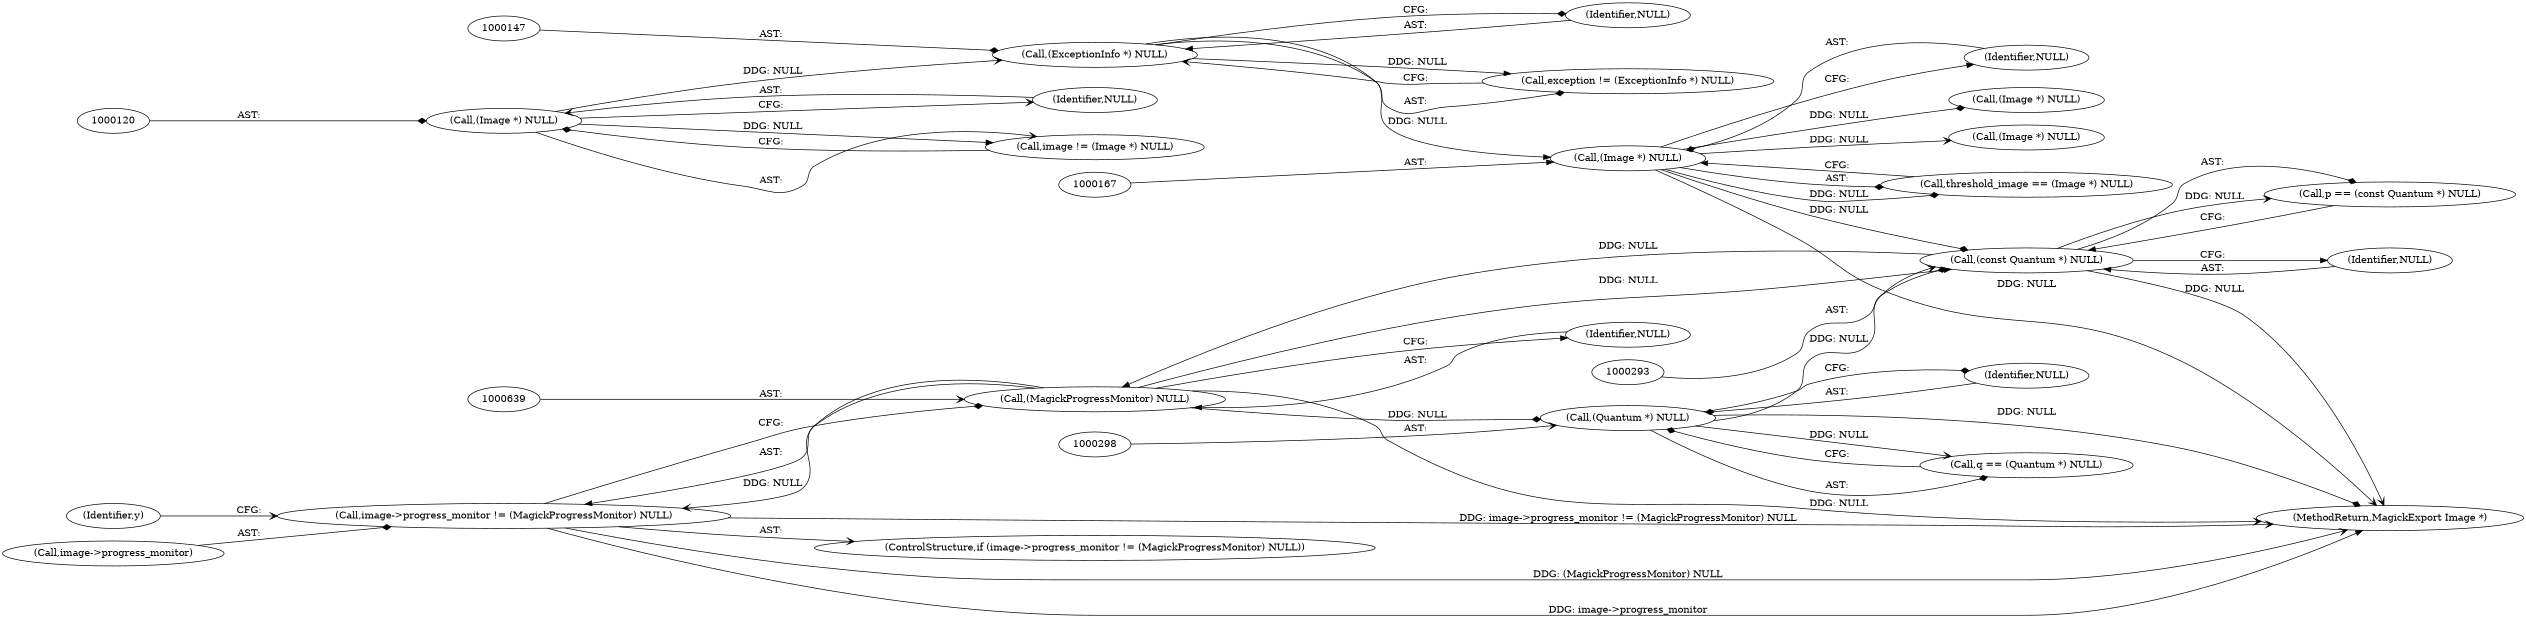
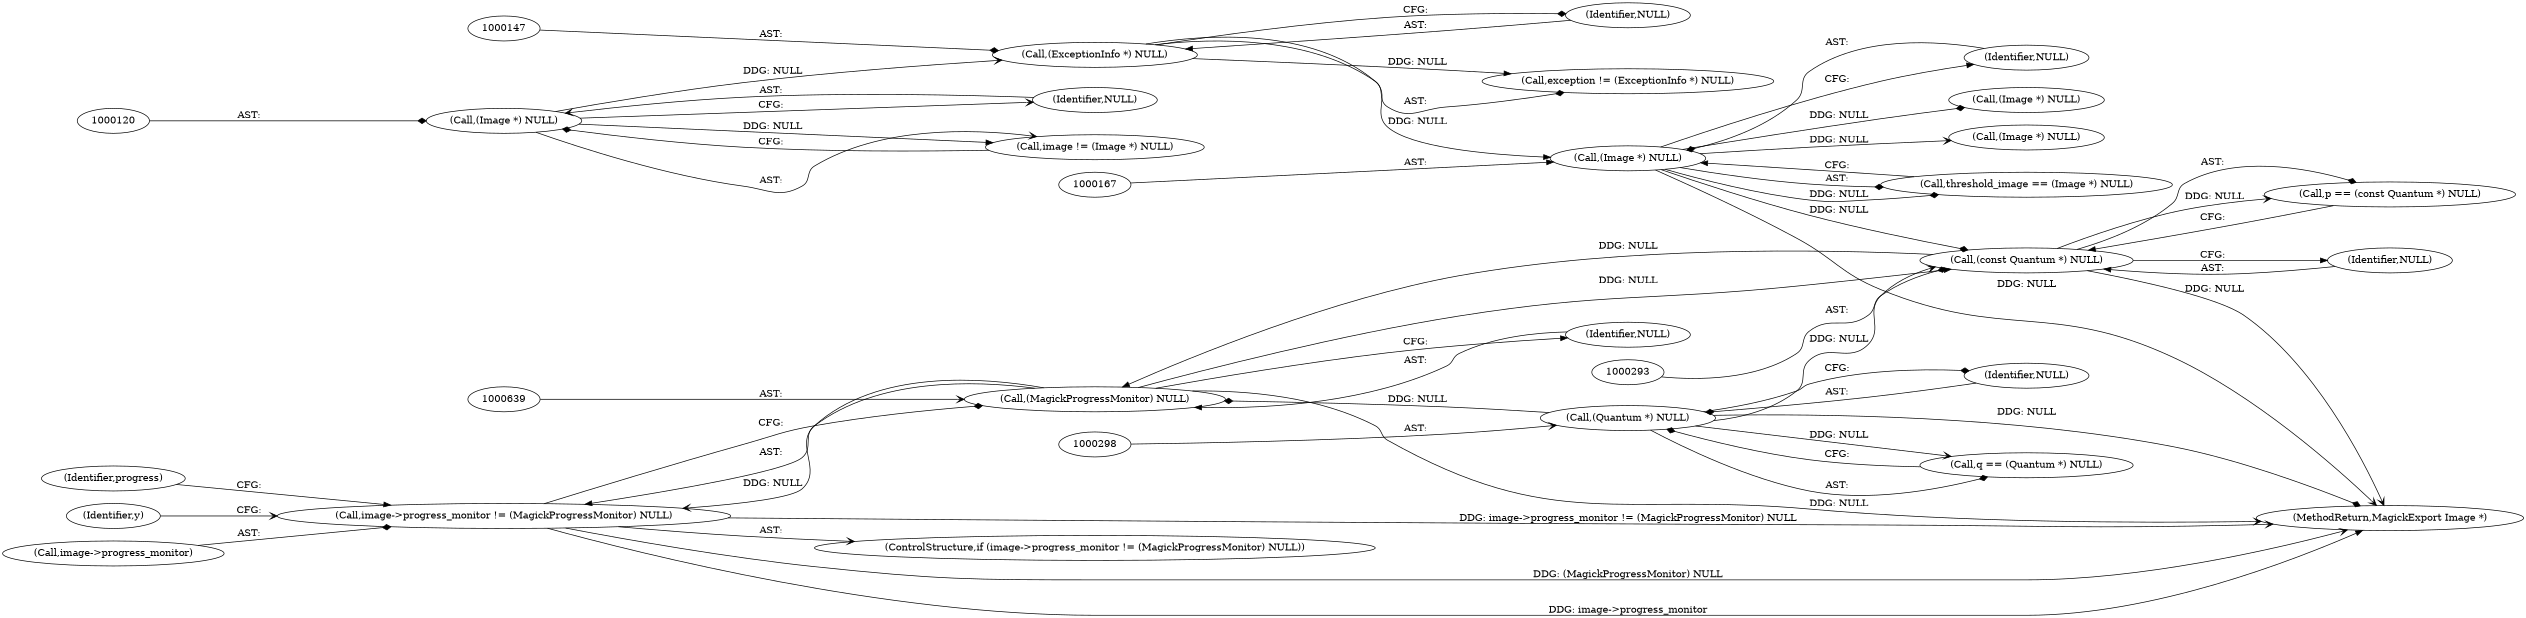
edge "(Call,exception != (ExceptionInfo *) NULL)" -> "(Call,(ExceptionInfo *) NULL)": removed, label "CFG:"
edge "(Call,(MagickProgressMonitor) NULL)" -> "(Call,(Quantum *) NULL)": reversed
node "(Identifier,progress)": added
